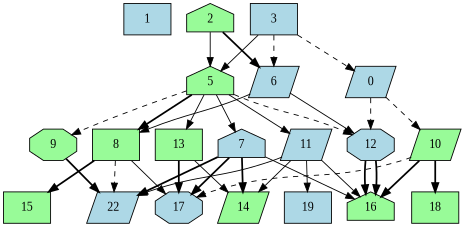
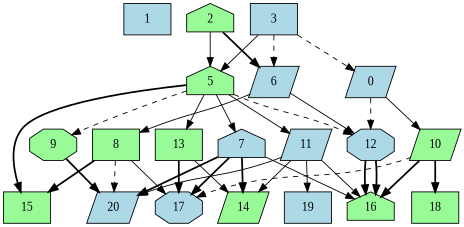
edge "5" -> "8": now "5" -> "15"
edge "0" -> "10": style dashed -> solid
node "22": label "22" -> "20"
